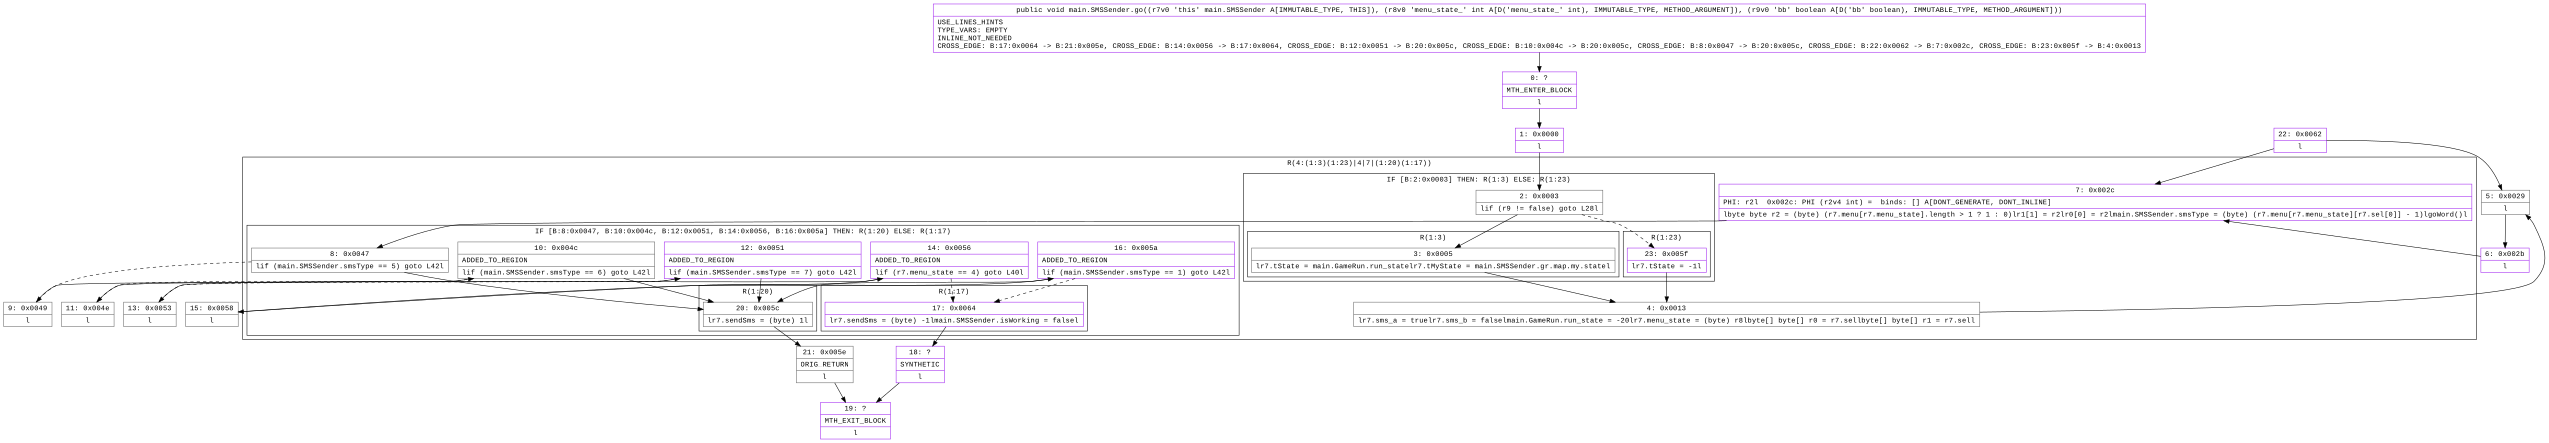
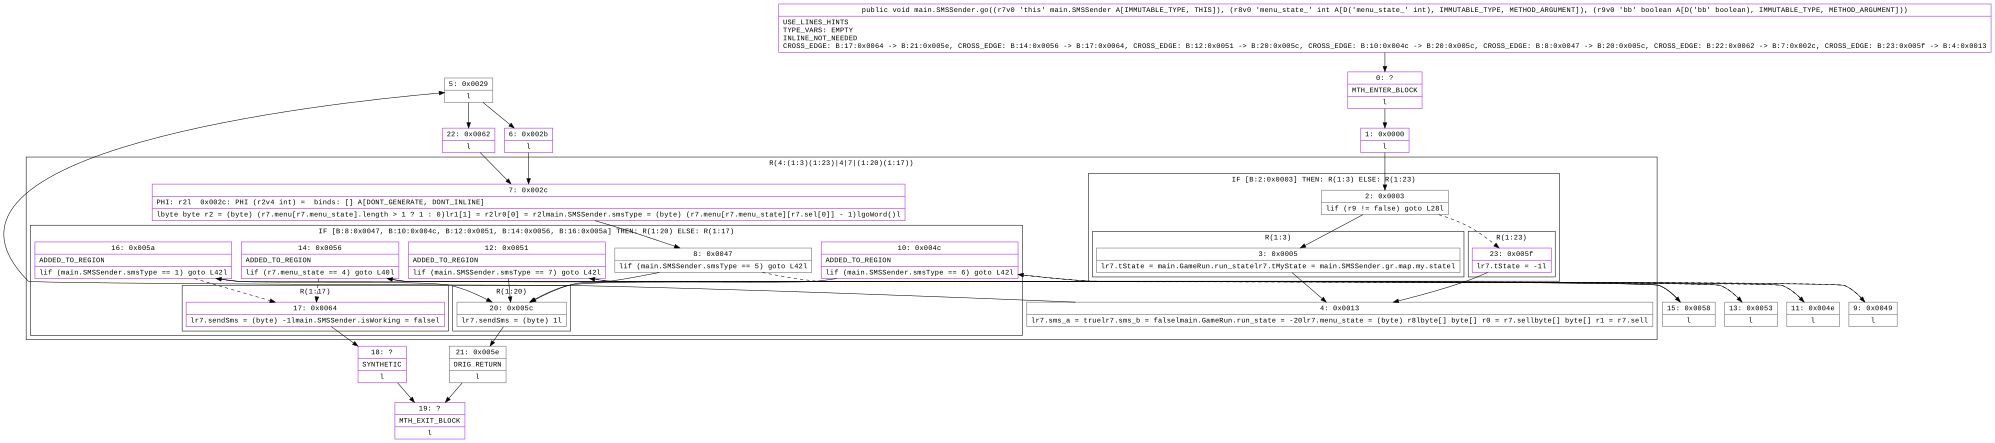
edge "22: 0x0062" -> "5: 0x0029": reversed
node "10: 0x004c": color gray40 -> purple
